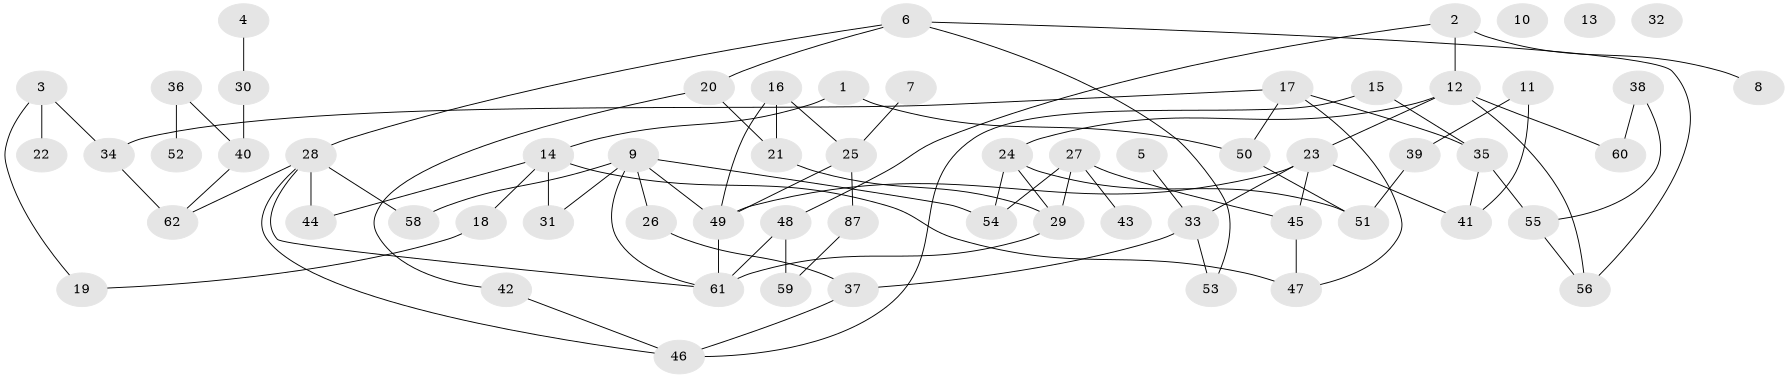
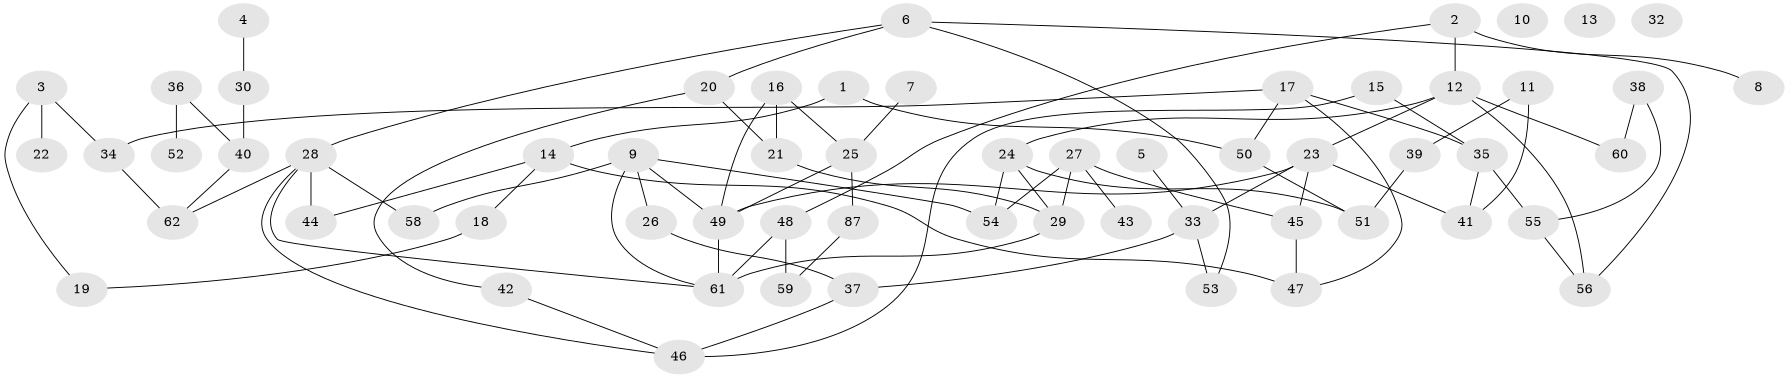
node "31": removed
